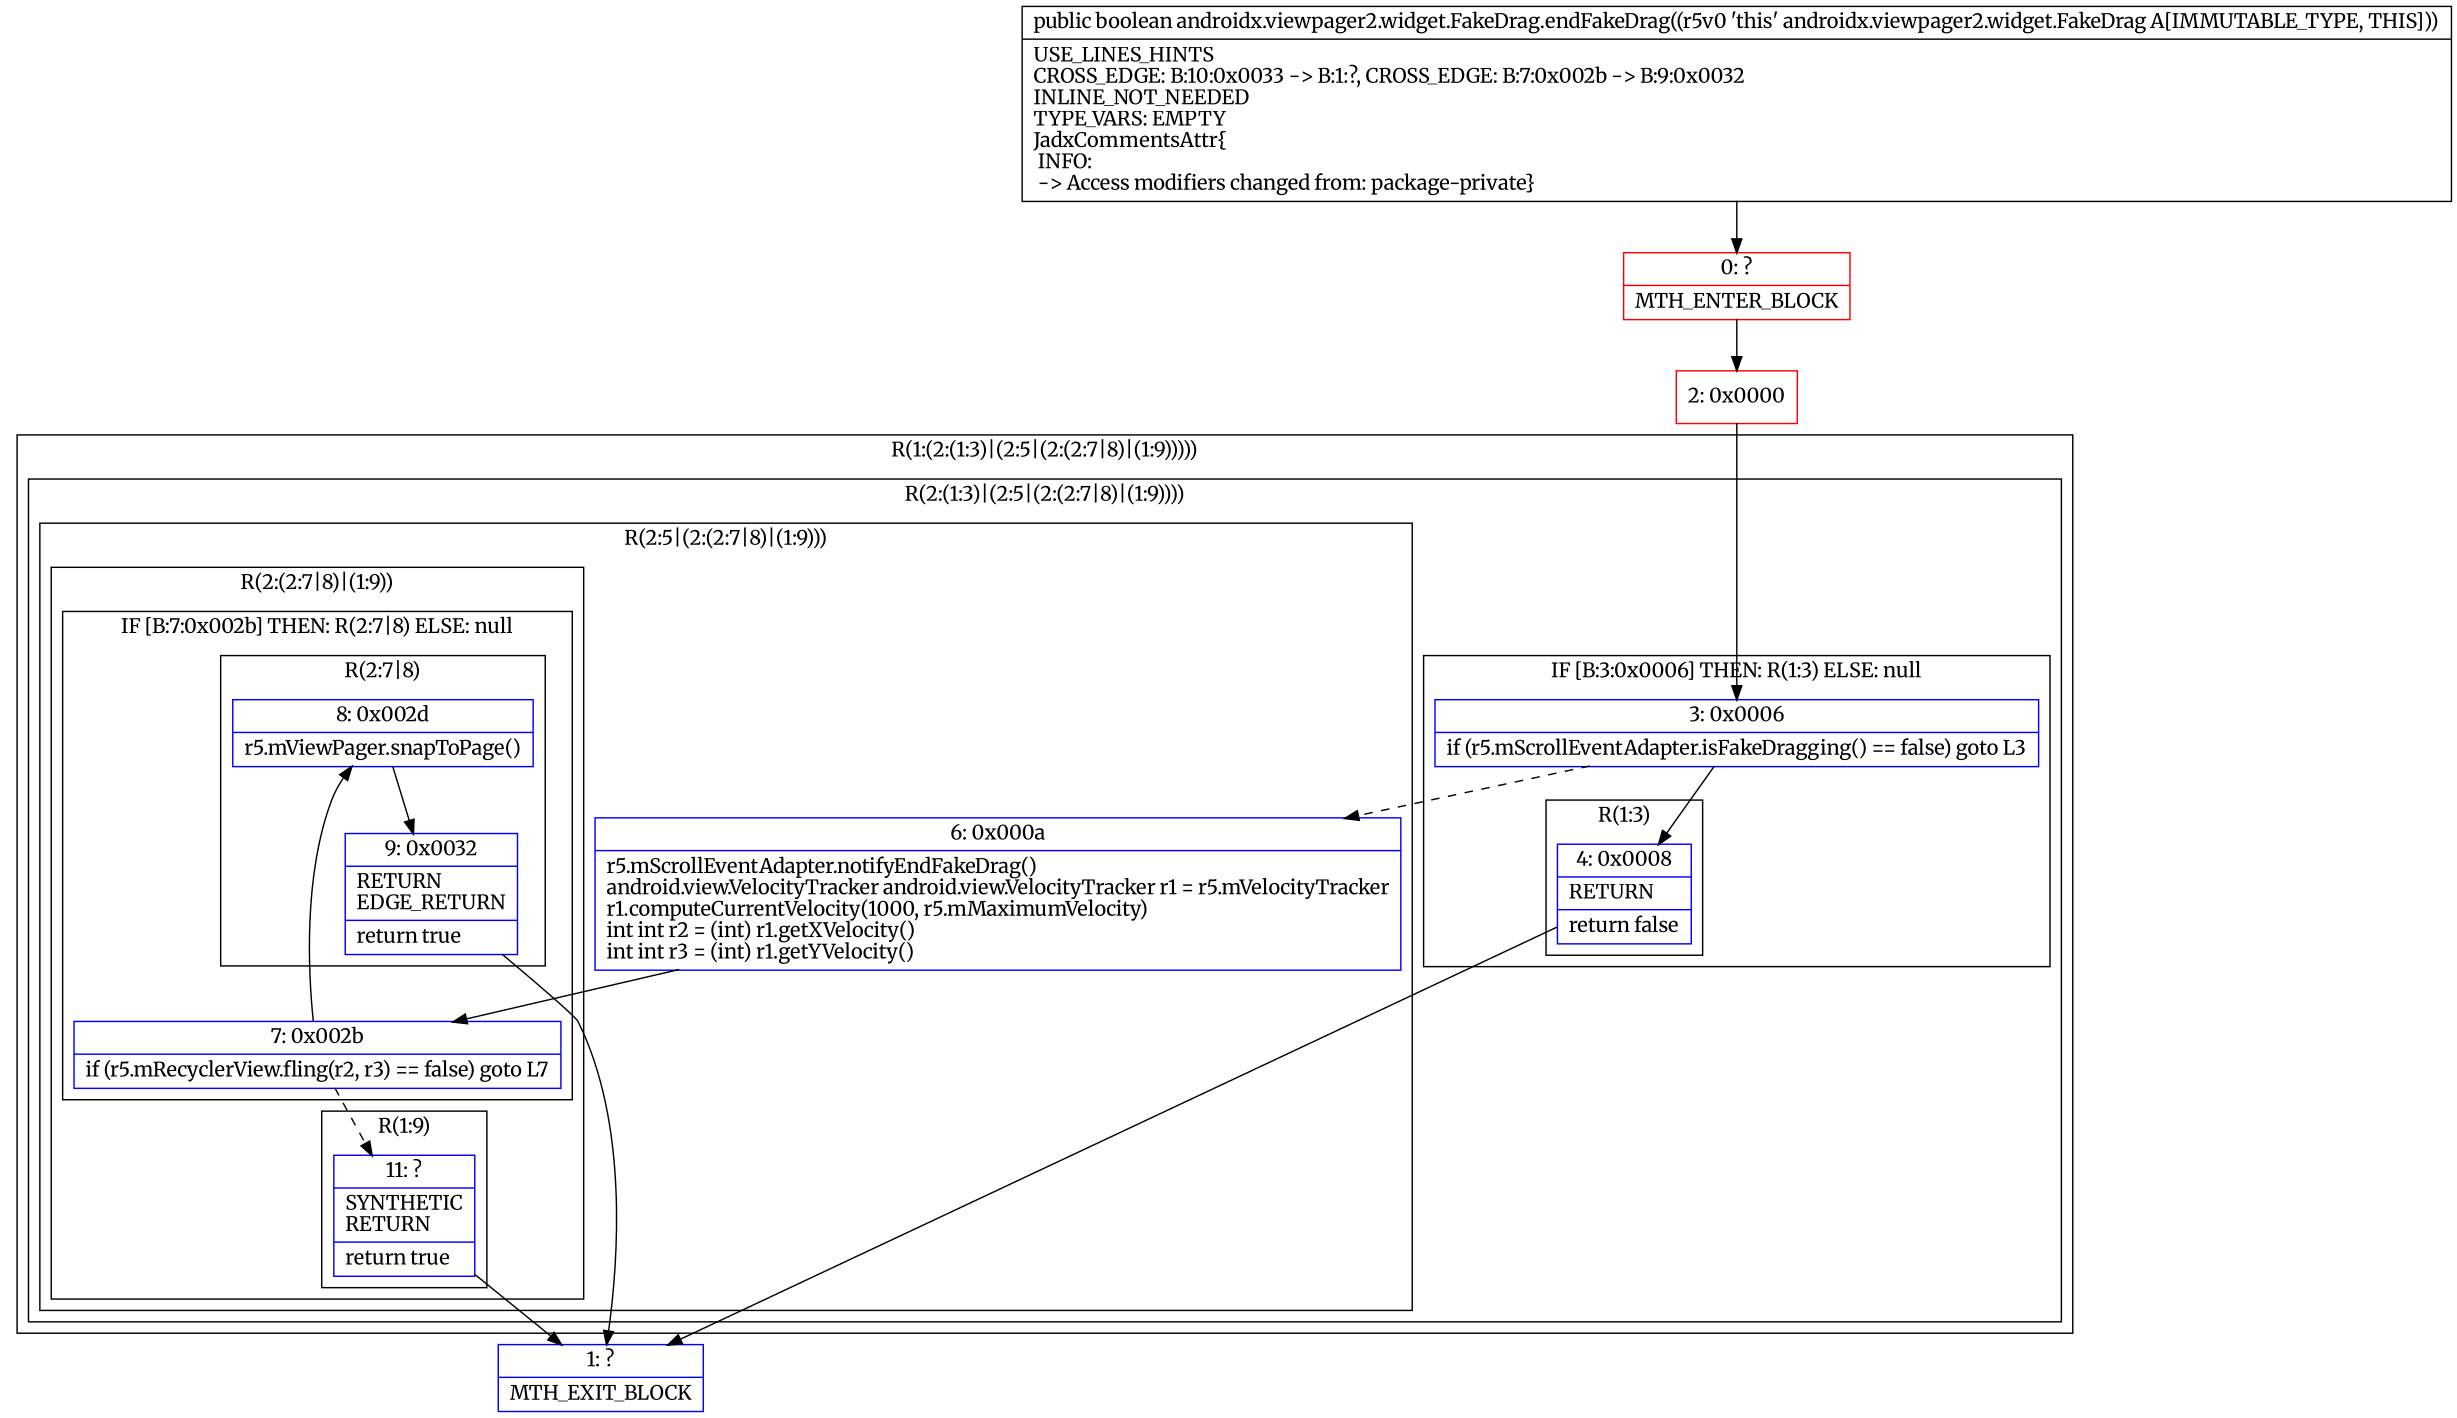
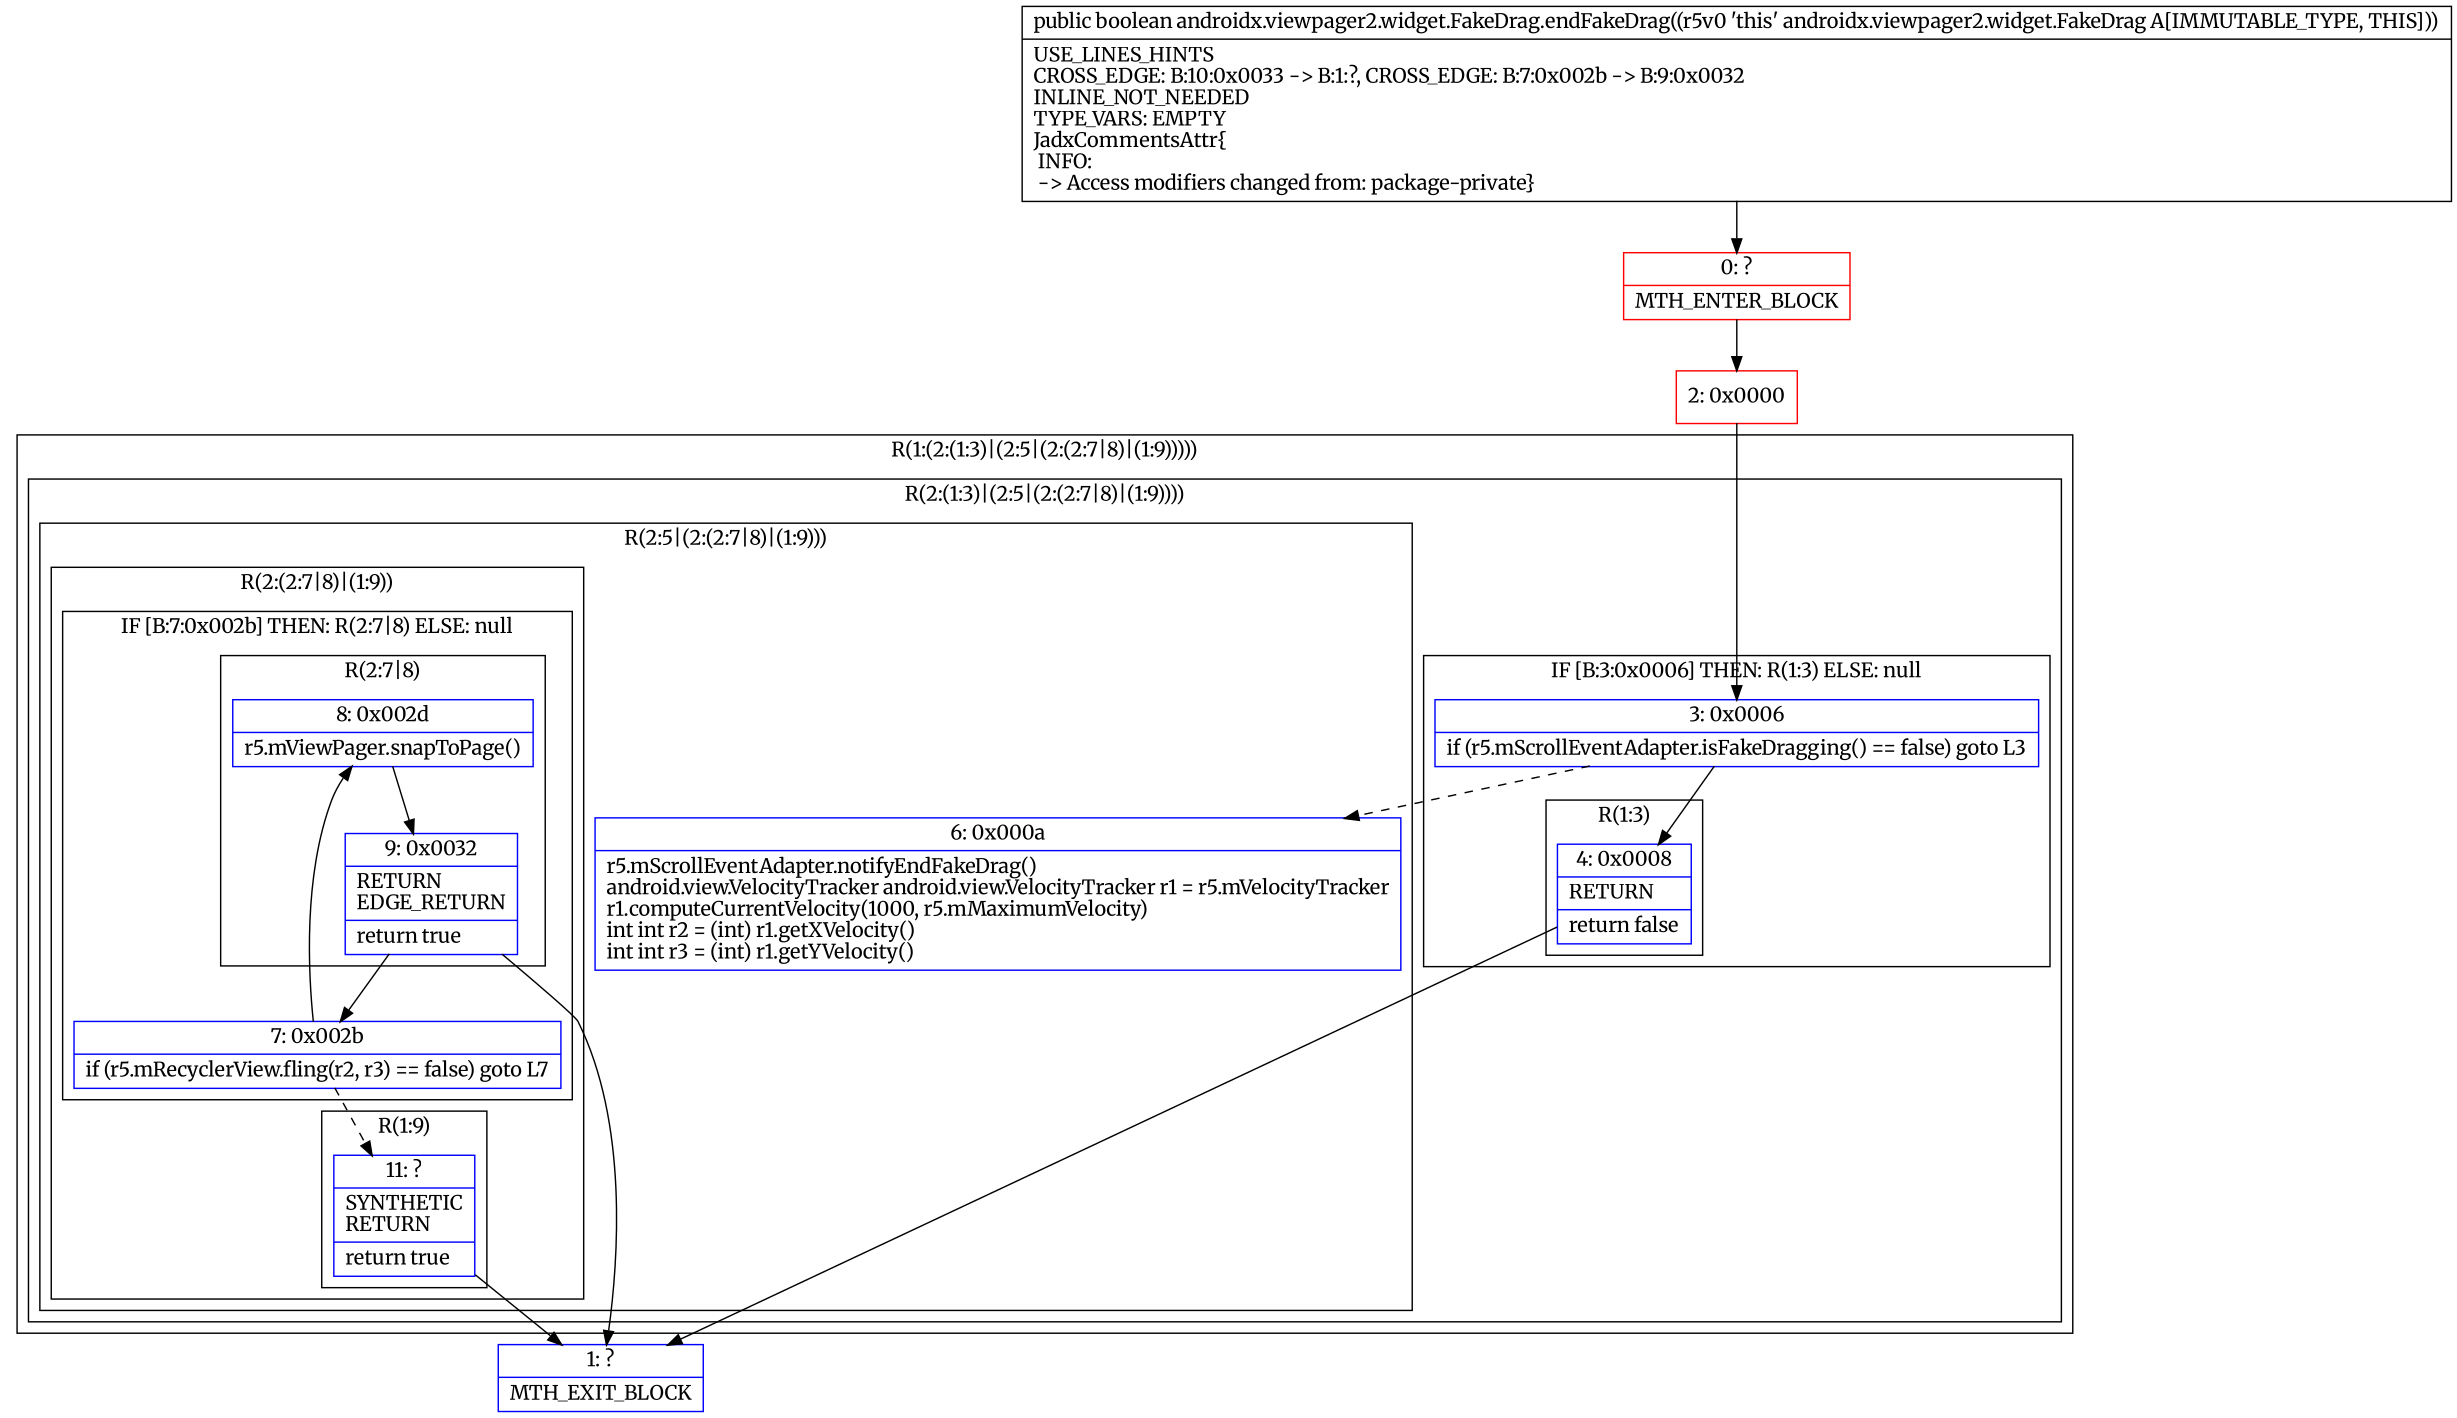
edge "6: 0x000a" -> "7: 0x002b": now "9: 0x0032" -> "7: 0x002b"
